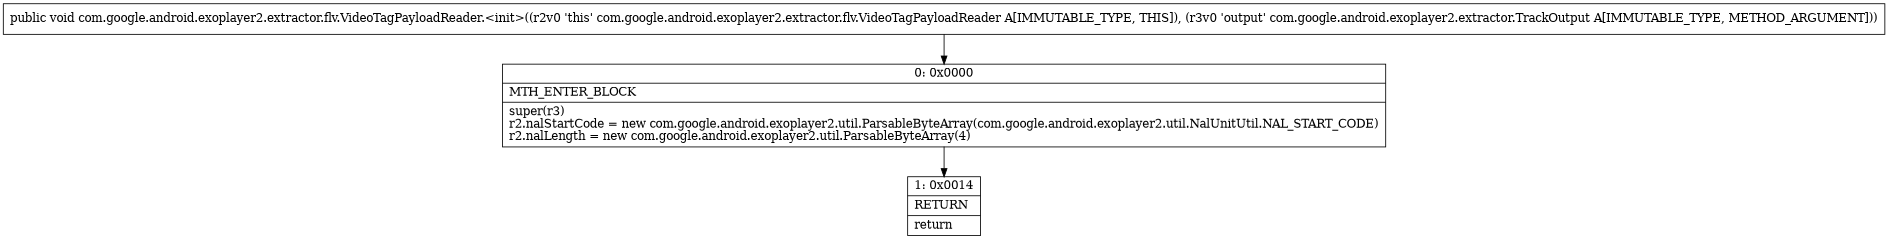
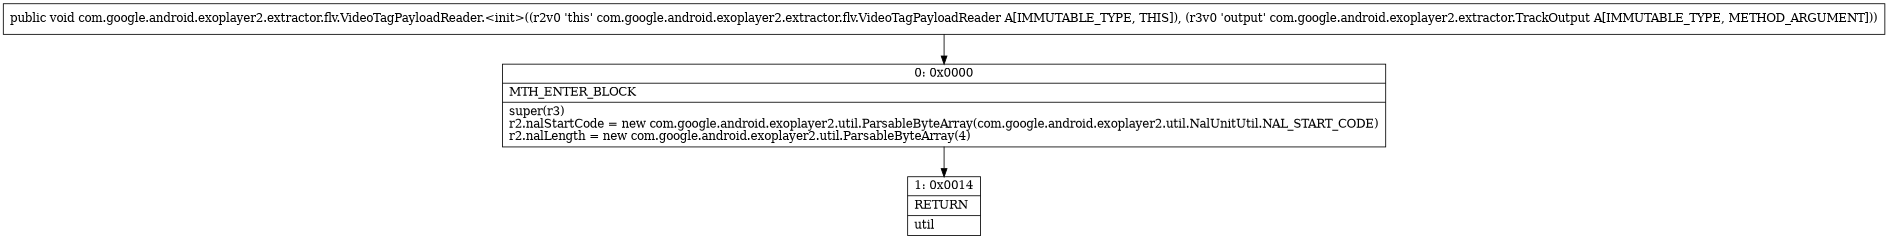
node "1: 0x0014": text "return" -> "util"
